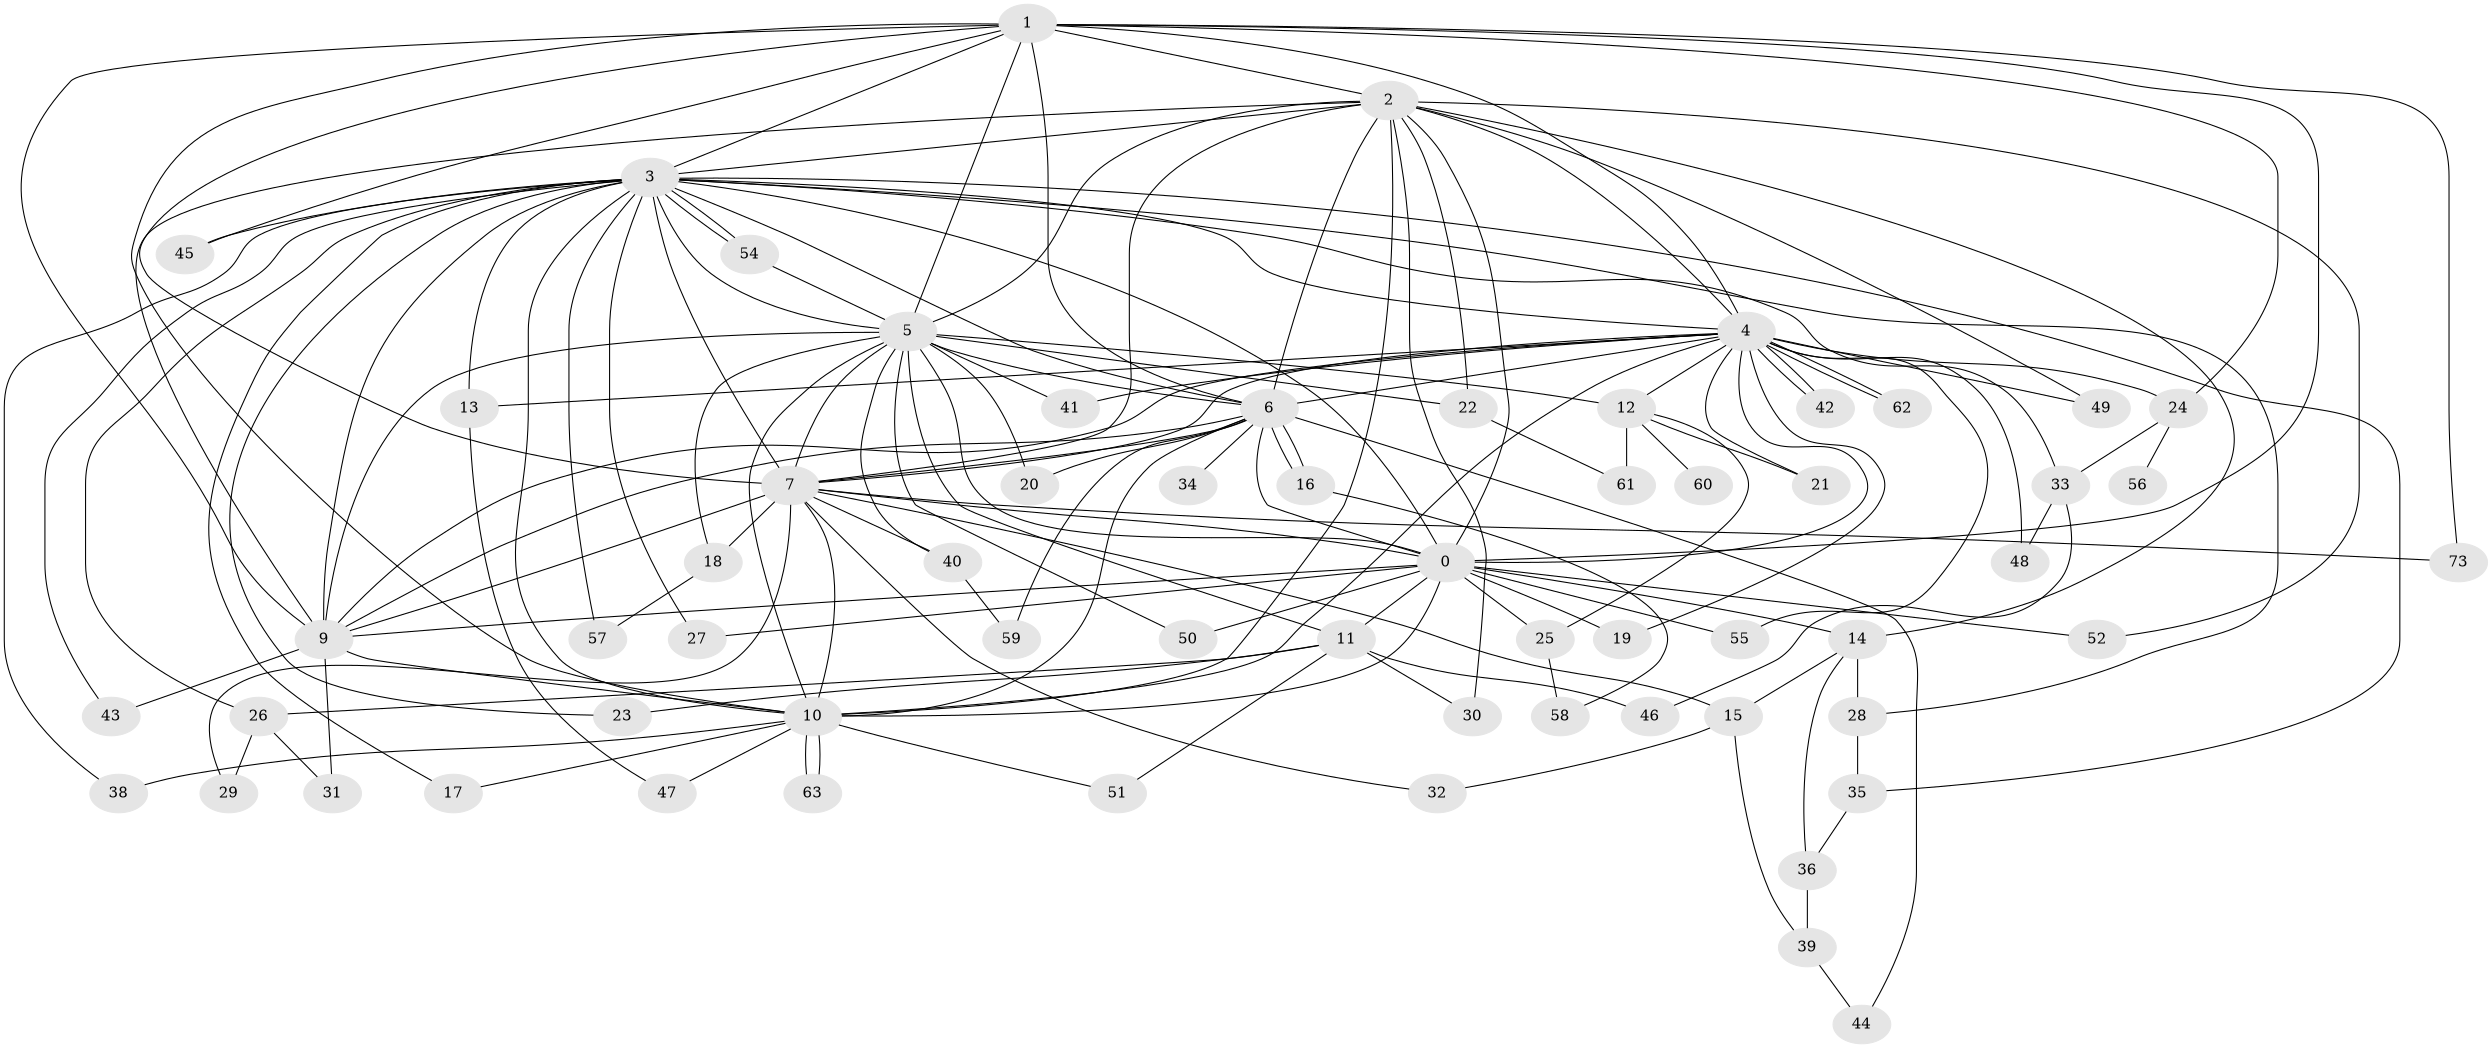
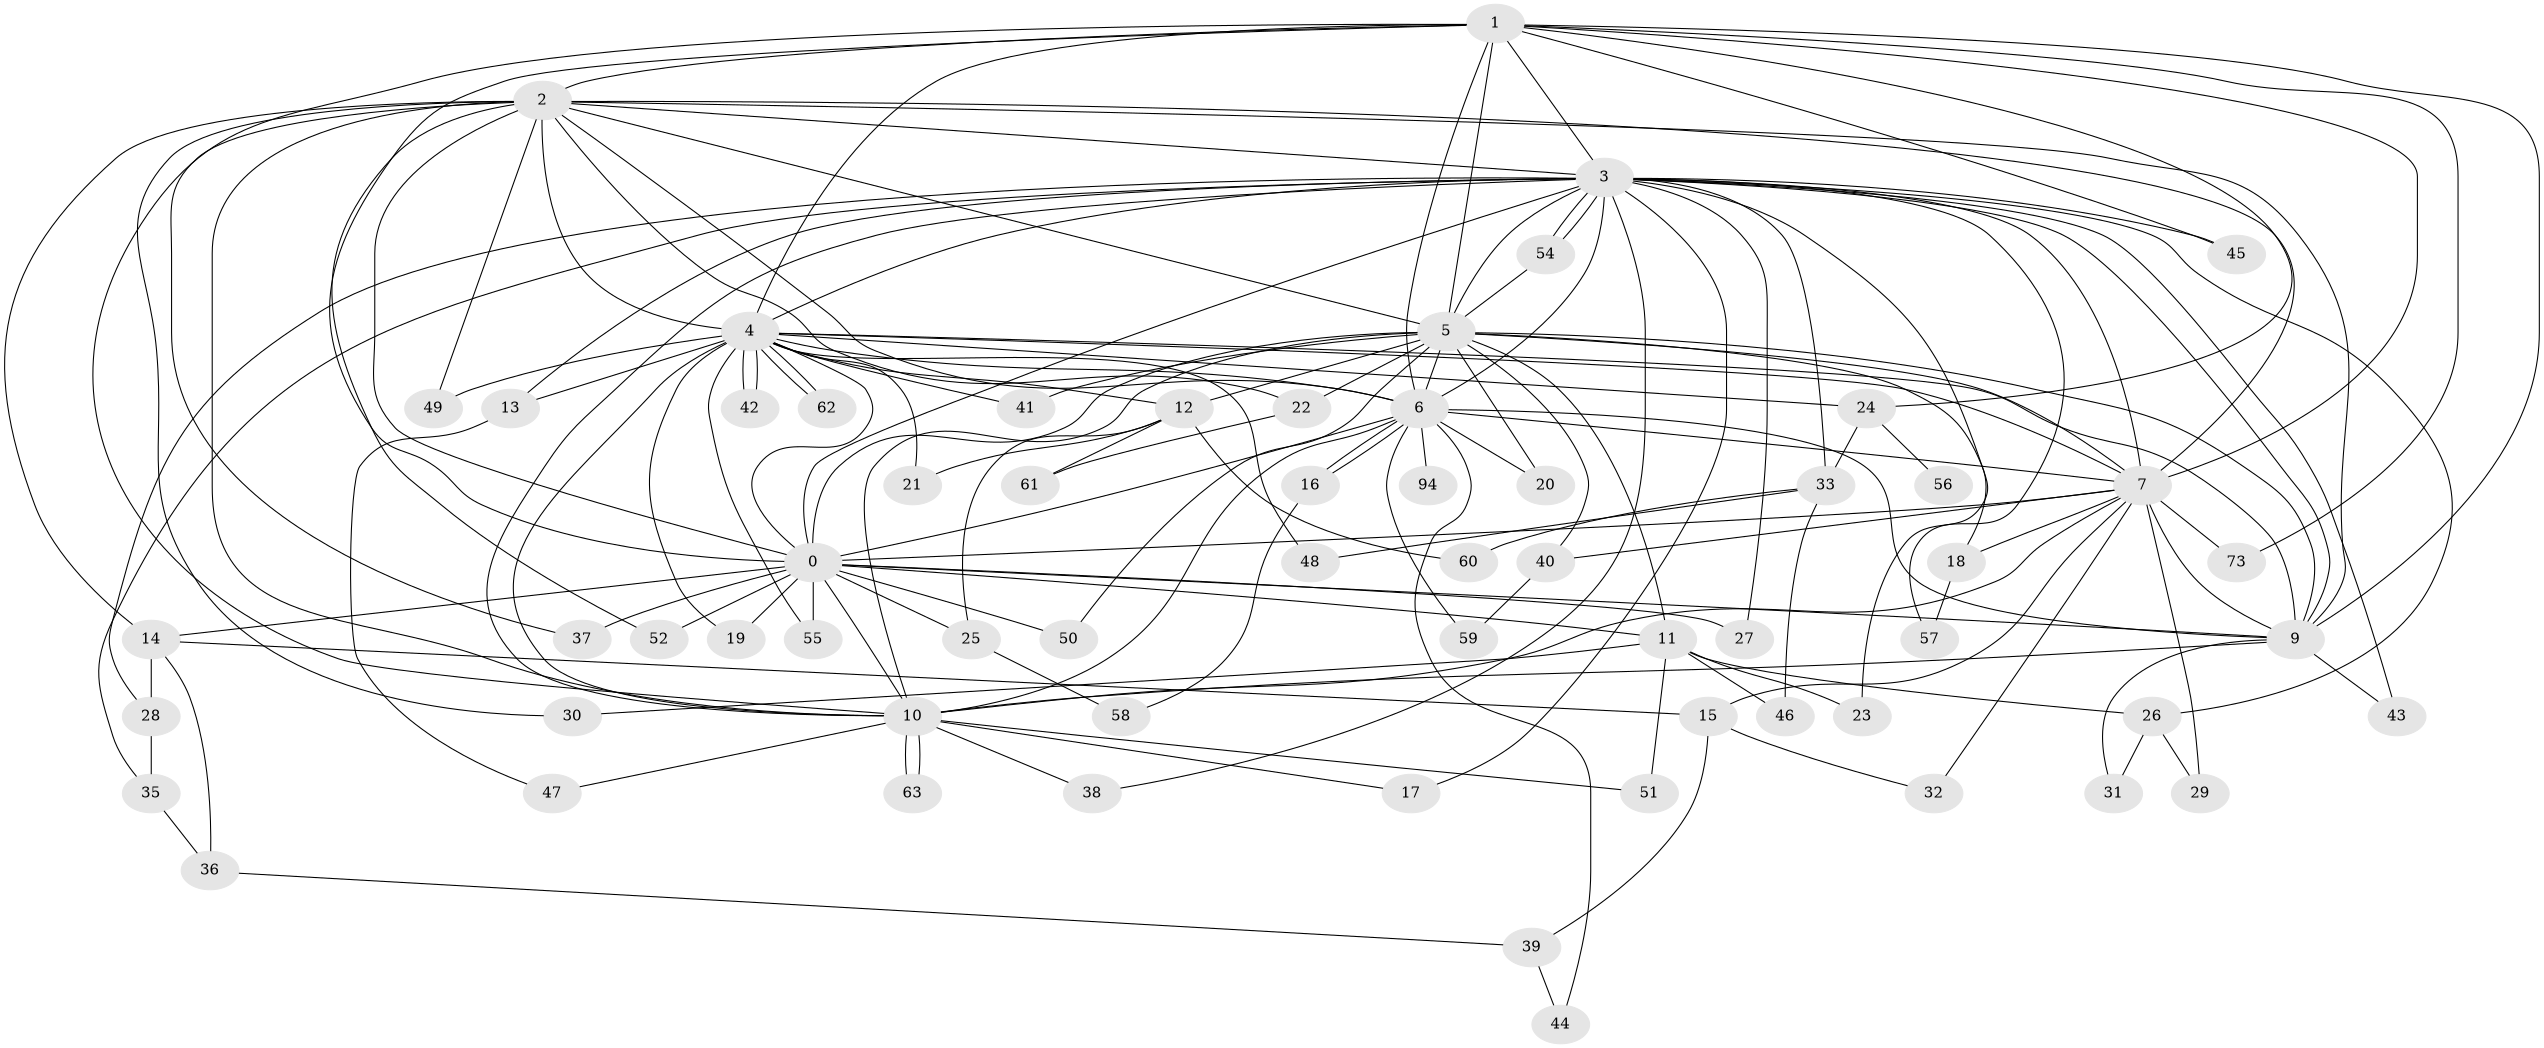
node "34": label "34" -> "94"
edge "33" -- "60": added
node "37": added
